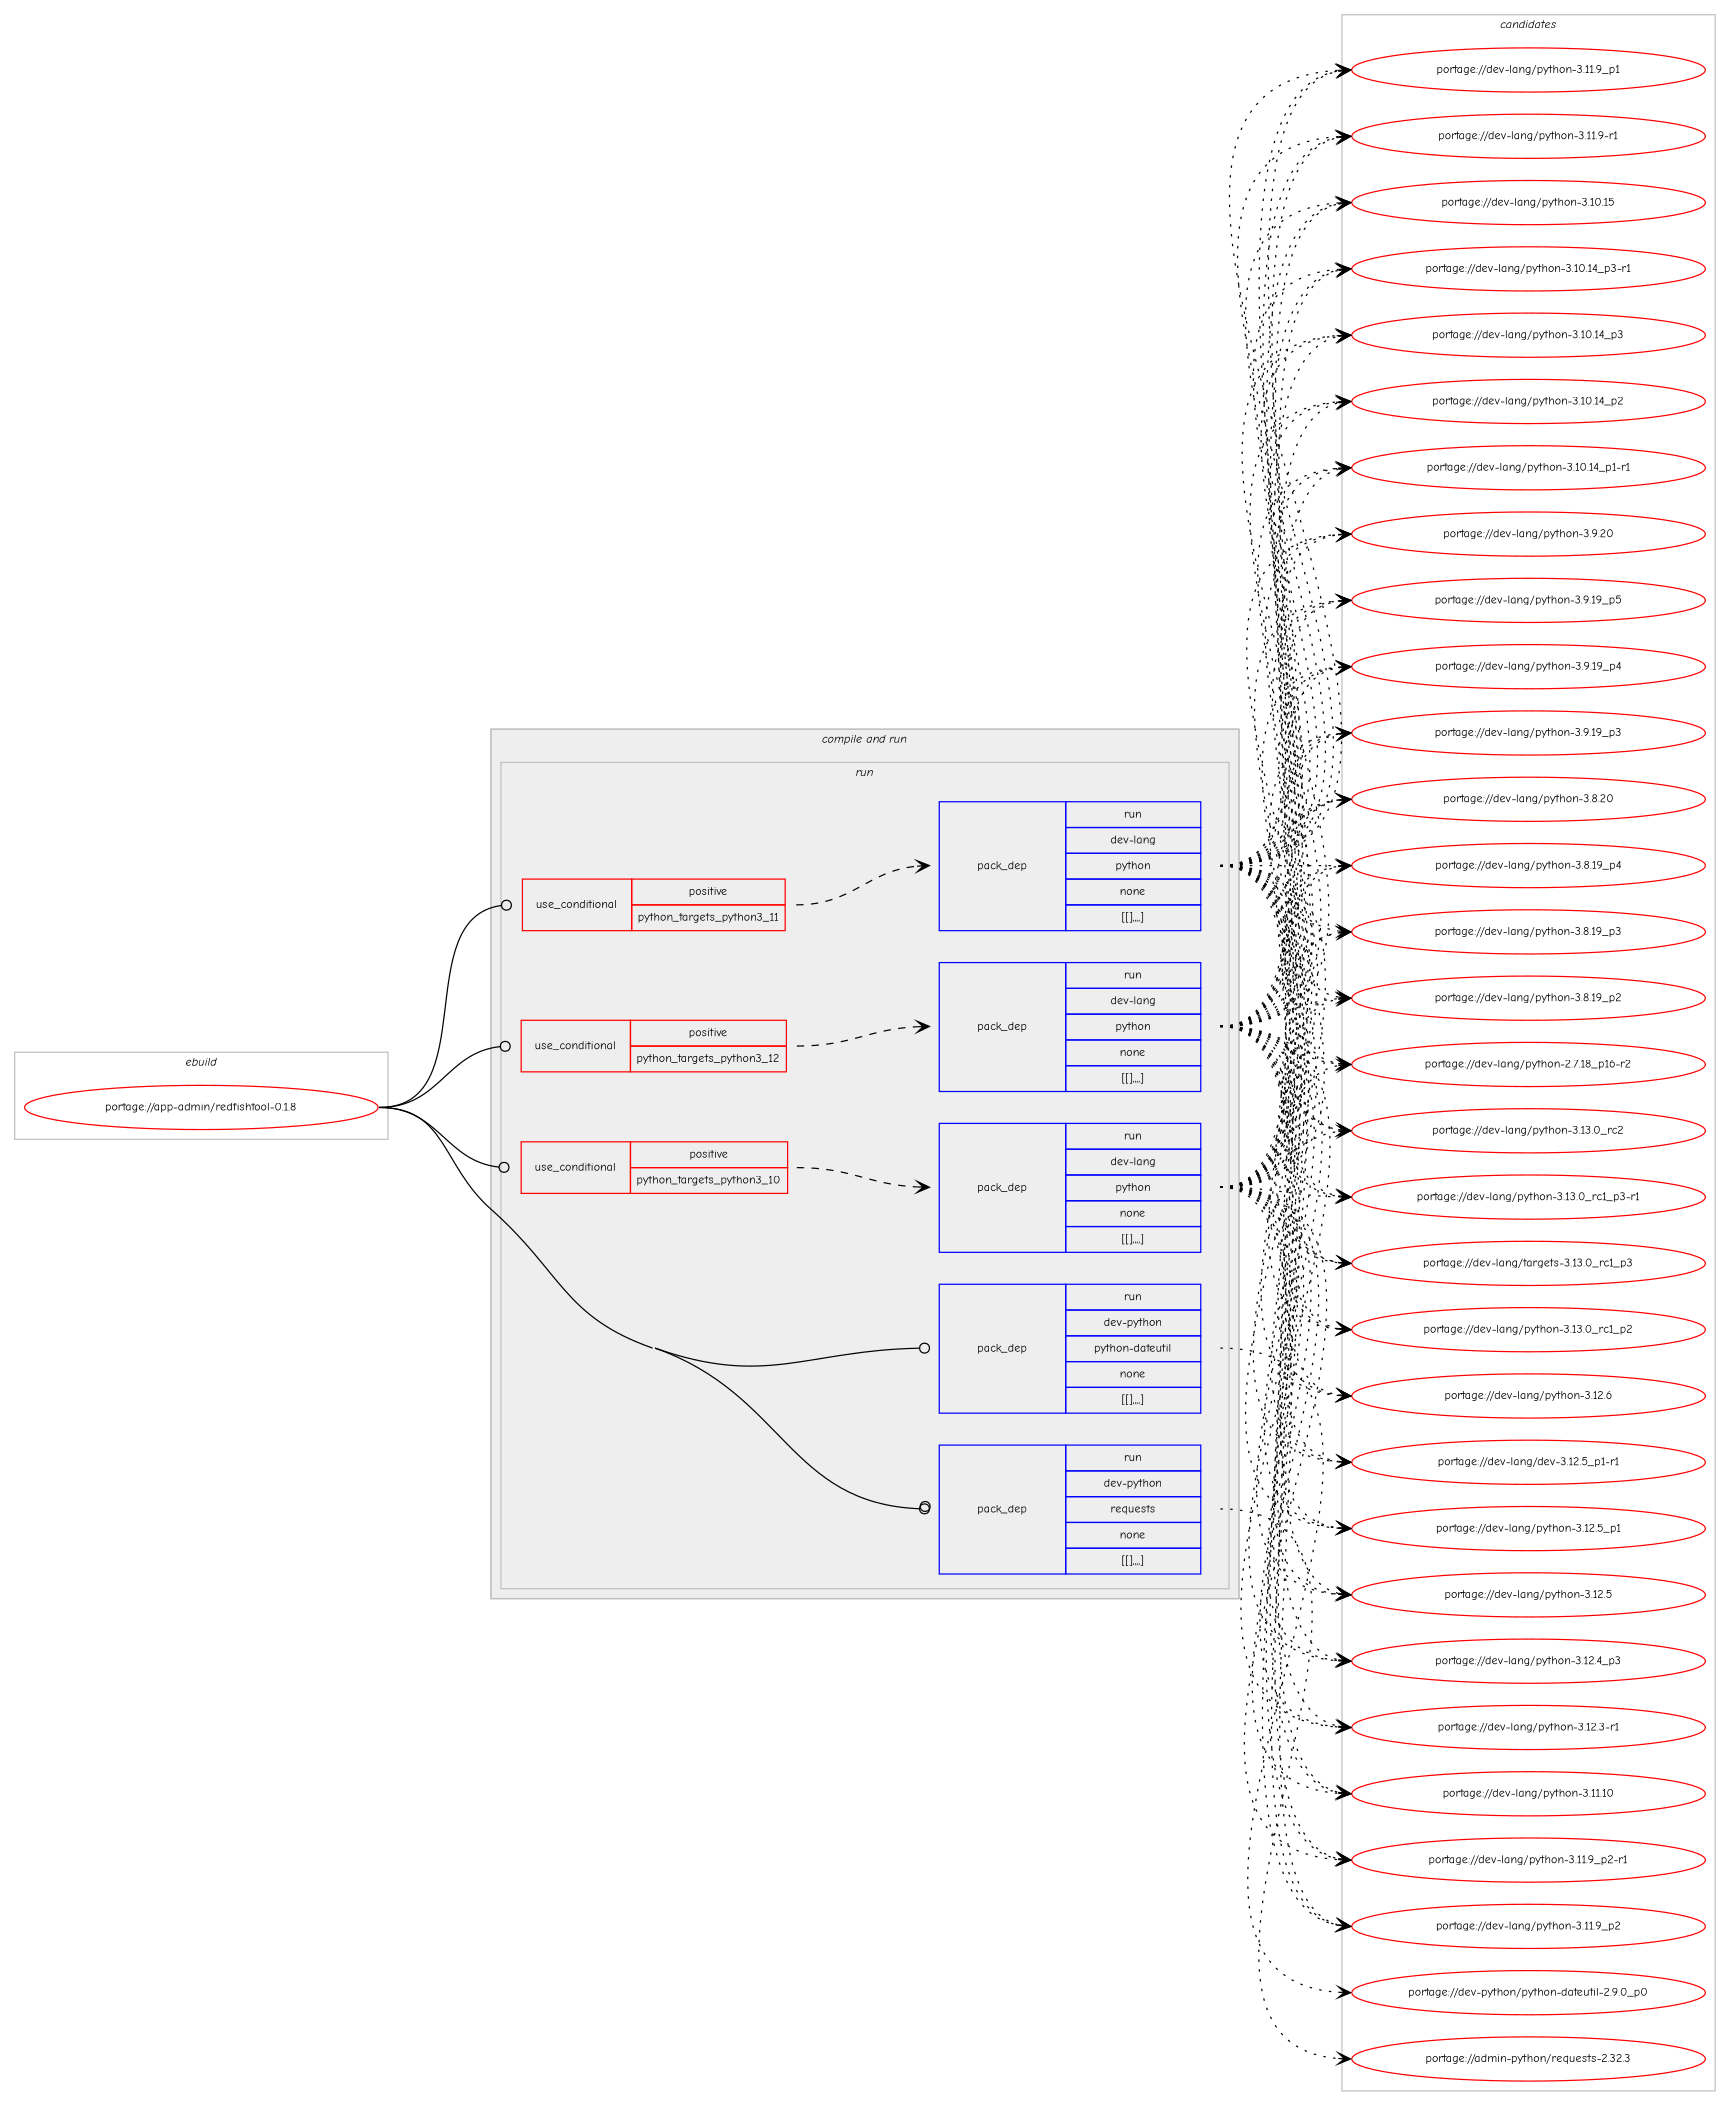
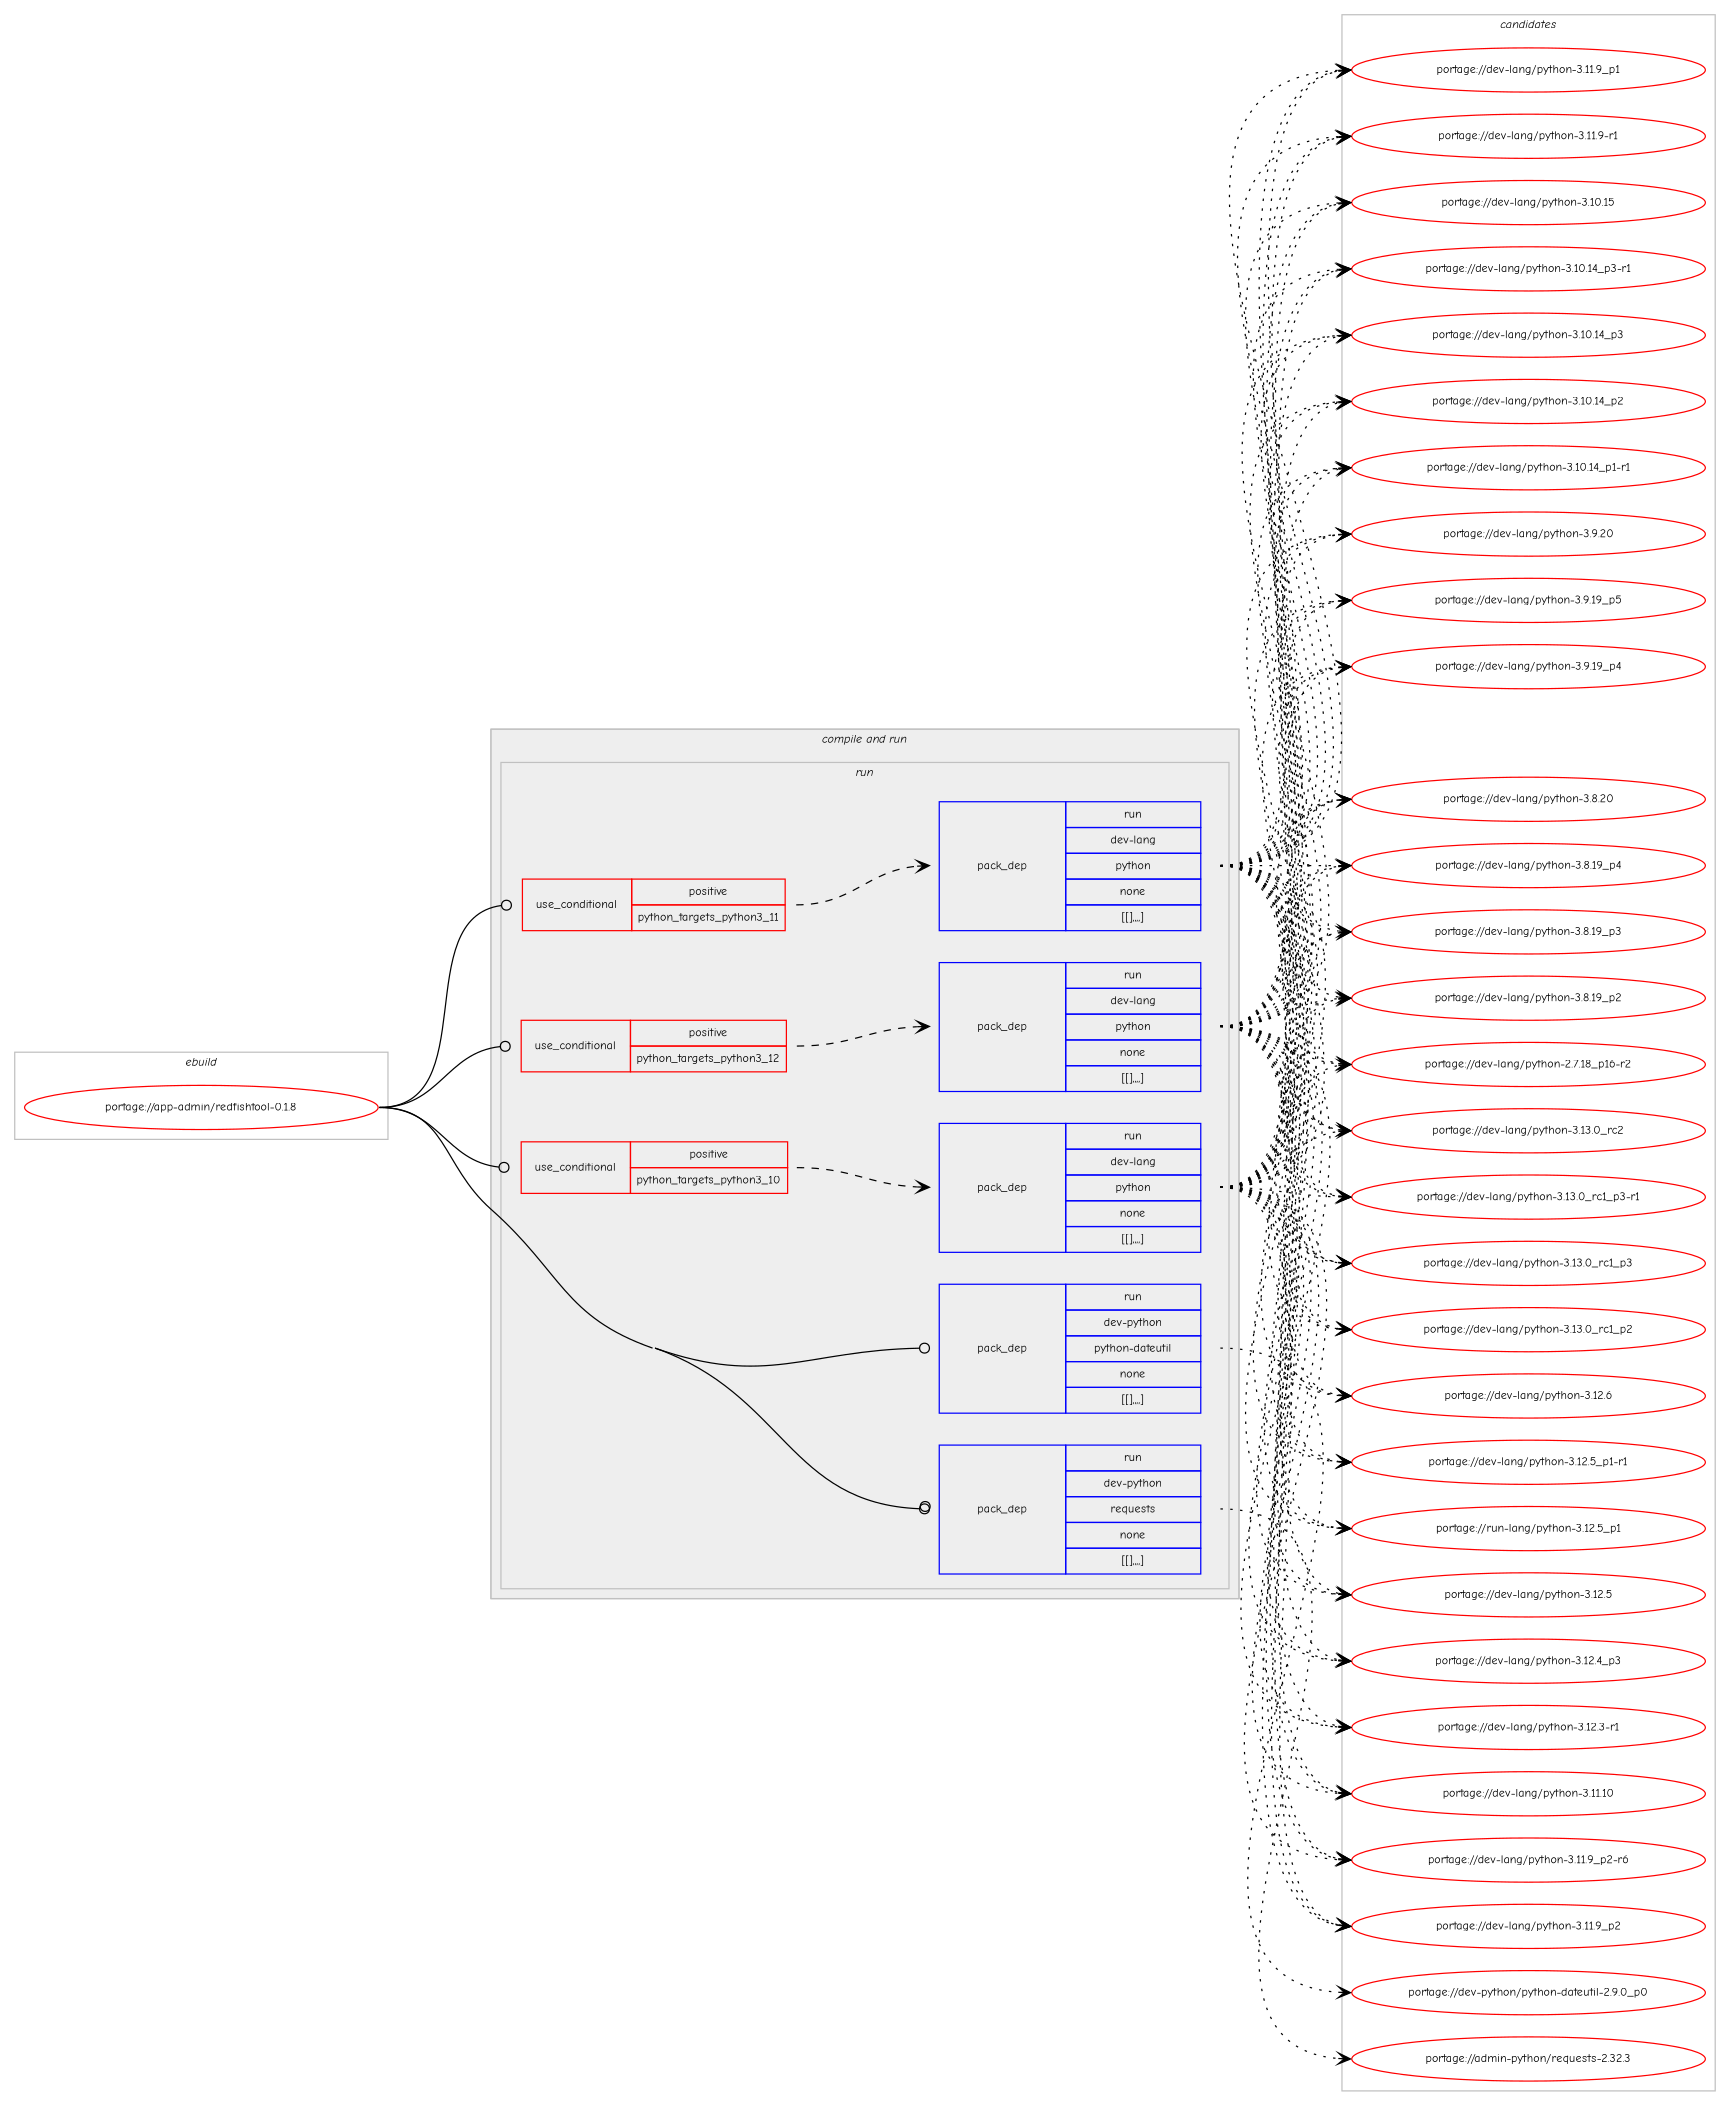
node "portage://dev-lang/python-3.9.19_p3": removed
node "portage://dev-lang/targets-3.13.0_rc1_p3": label "portage://dev-lang/targets-3.13.0_rc1_p3" -> "portage://dev-lang/python-3.13.0_rc1_p3"
node "portage://dev-lang/dev-3.12.5_p1-r1": label "portage://dev-lang/dev-3.12.5_p1-r1" -> "portage://dev-lang/python-3.12.5_p1-r1"
node "portage://dev-lang/python-3.12.5_p1": label "portage://dev-lang/python-3.12.5_p1" -> "portage://run-lang/python-3.12.5_p1"
node "portage://dev-lang/python-3.11.9_p2-r1": label "portage://dev-lang/python-3.11.9_p2-r1" -> "portage://dev-lang/python-3.11.9_p2-r6"
